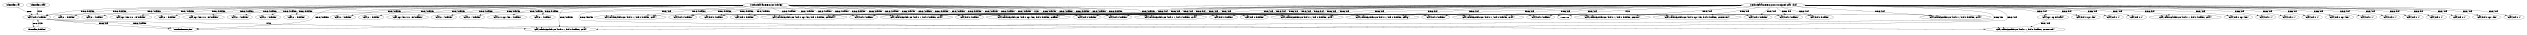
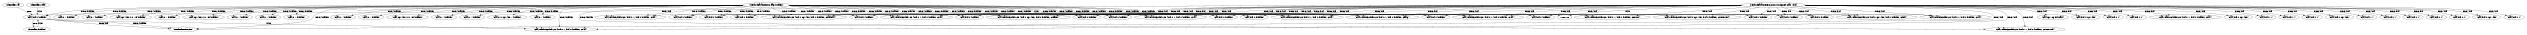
node "(MethodParameterIn,int buf_len)": label "(MethodParameterIn,int buf_len)" -> "(MethodParameterIn,flag buf_len)"
node "(Call,read_u32_leb128 (buf + op->len, buf + buf_len, &def))": added
edge "(MethodParameterIn,const unsigned char *buf)" -> "(MethodReturn,int)": label "DDG: len" -> "DDG: buf"
edge "(Call,op->op = buf[0])" -> "(Call,read_u32_leb128 (buf + 1, buf + buf_len, &reserved))": now "(MethodParameterIn,const unsigned char *buf)" -> "(Call,read_u32_leb128 (buf + 1, buf + buf_len, &reserved))"
